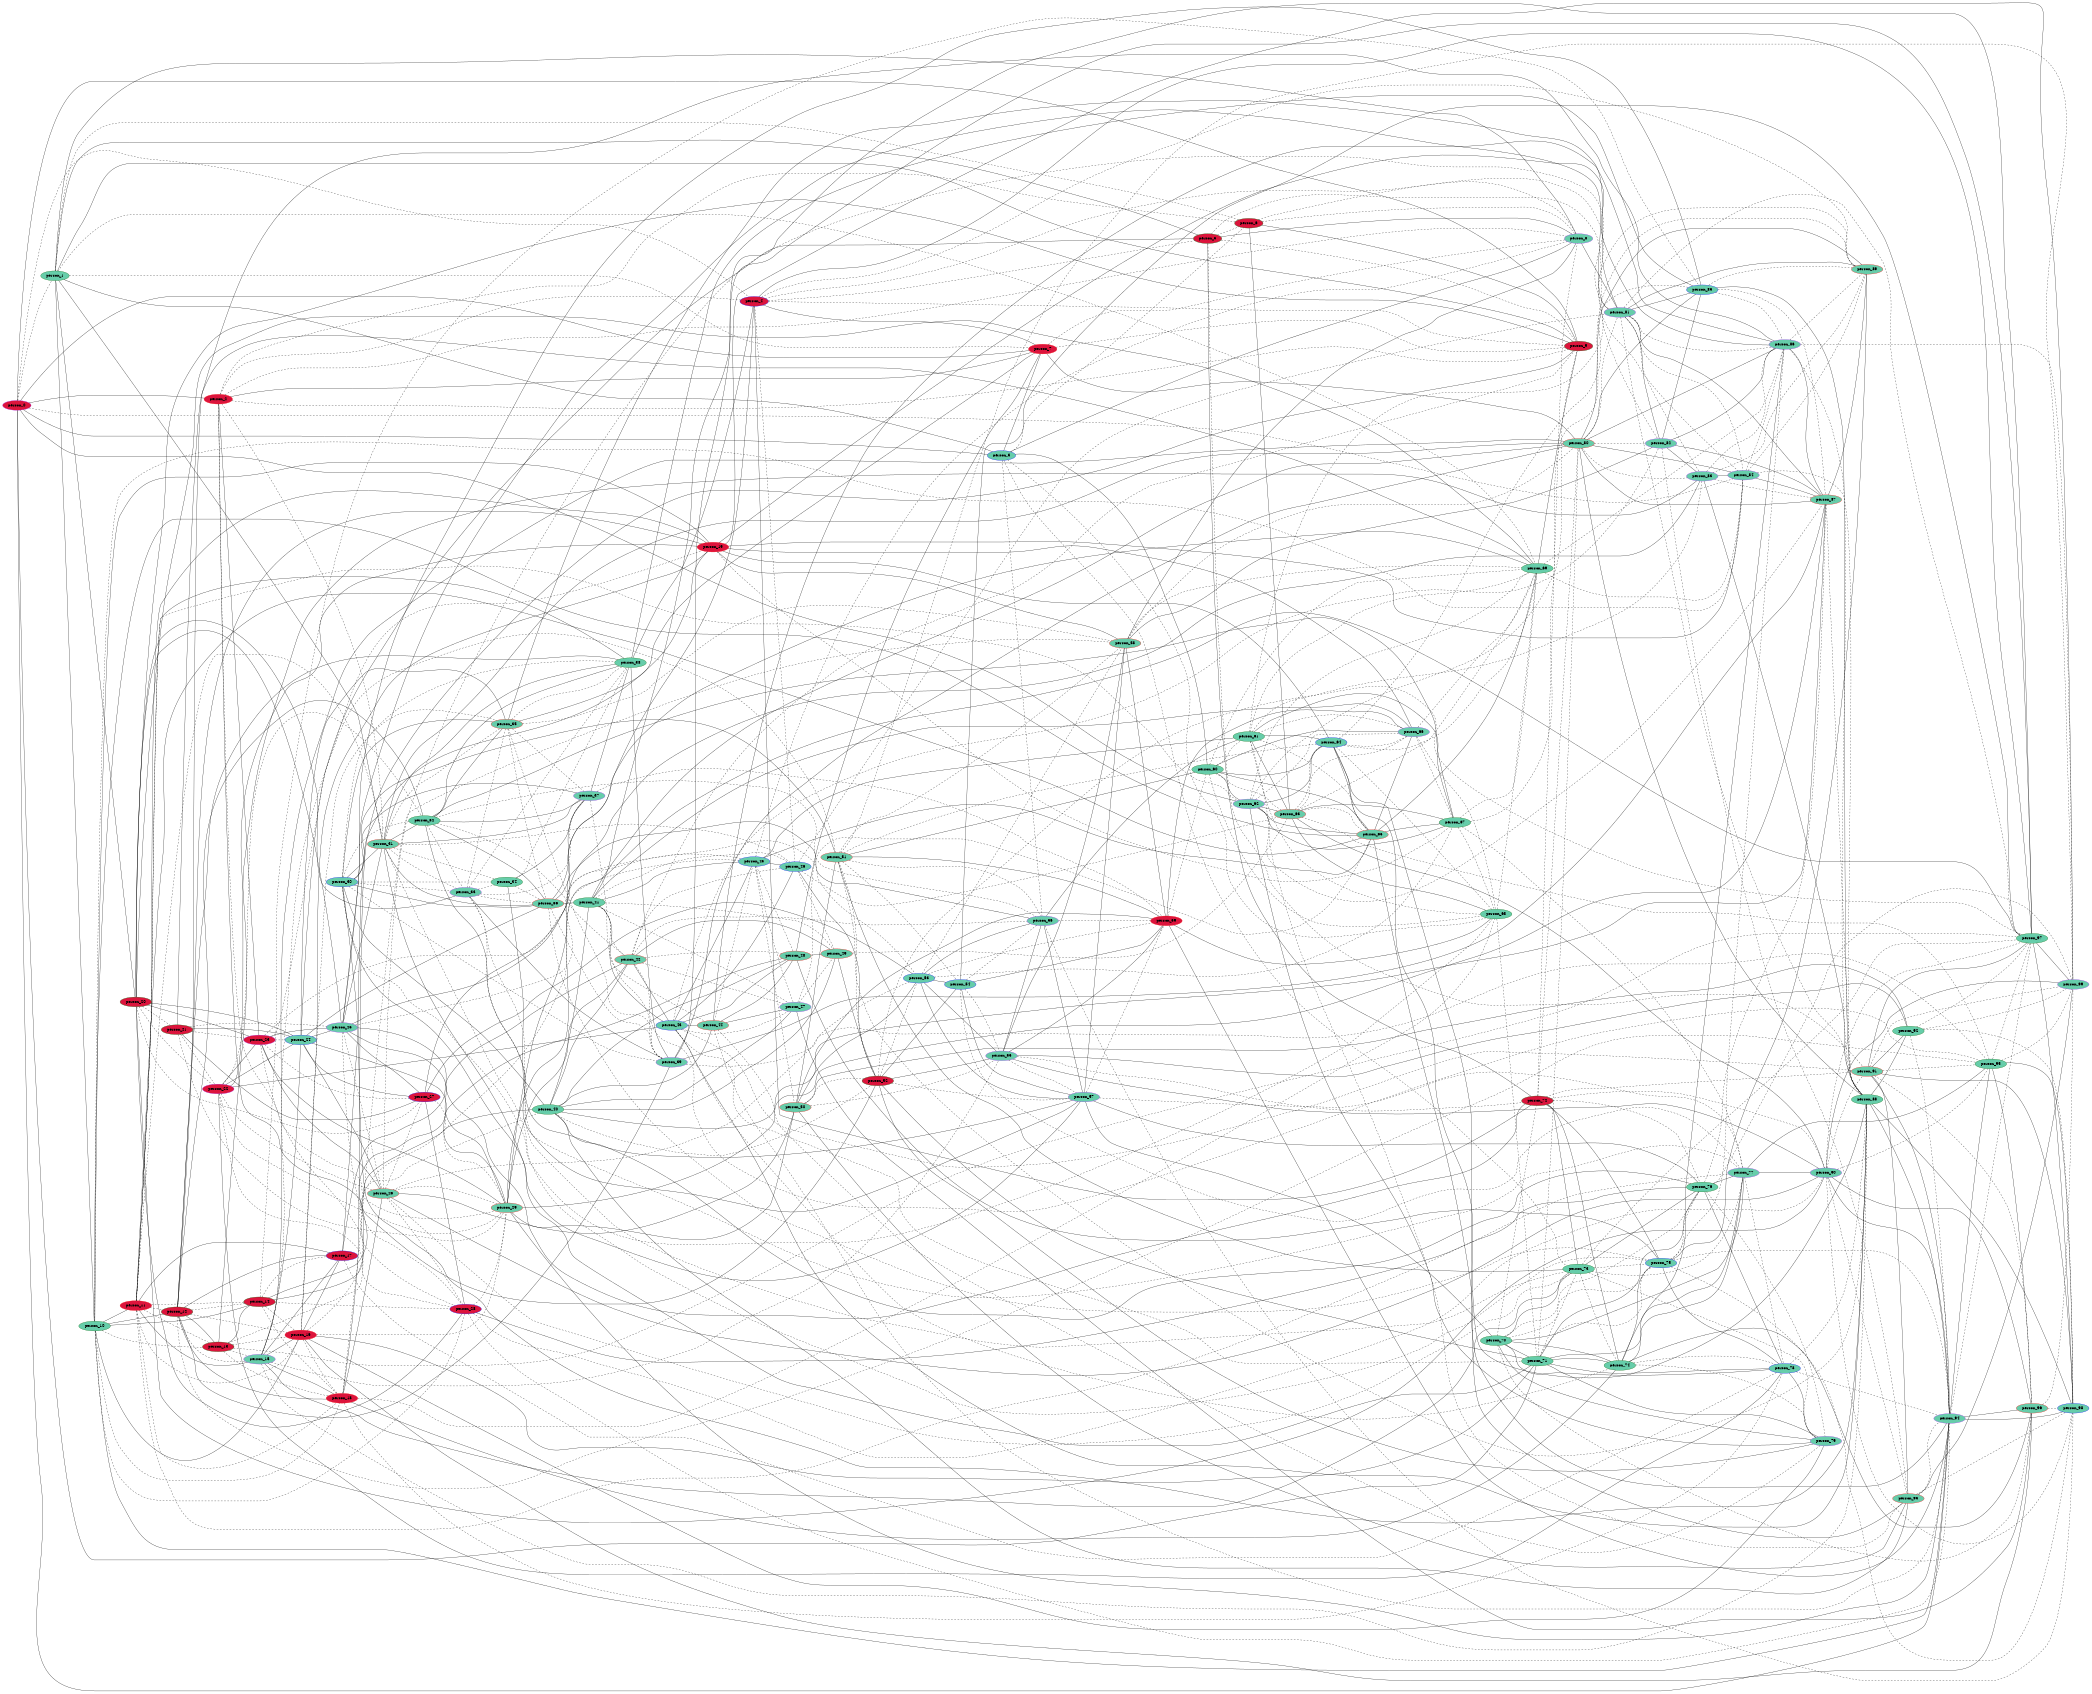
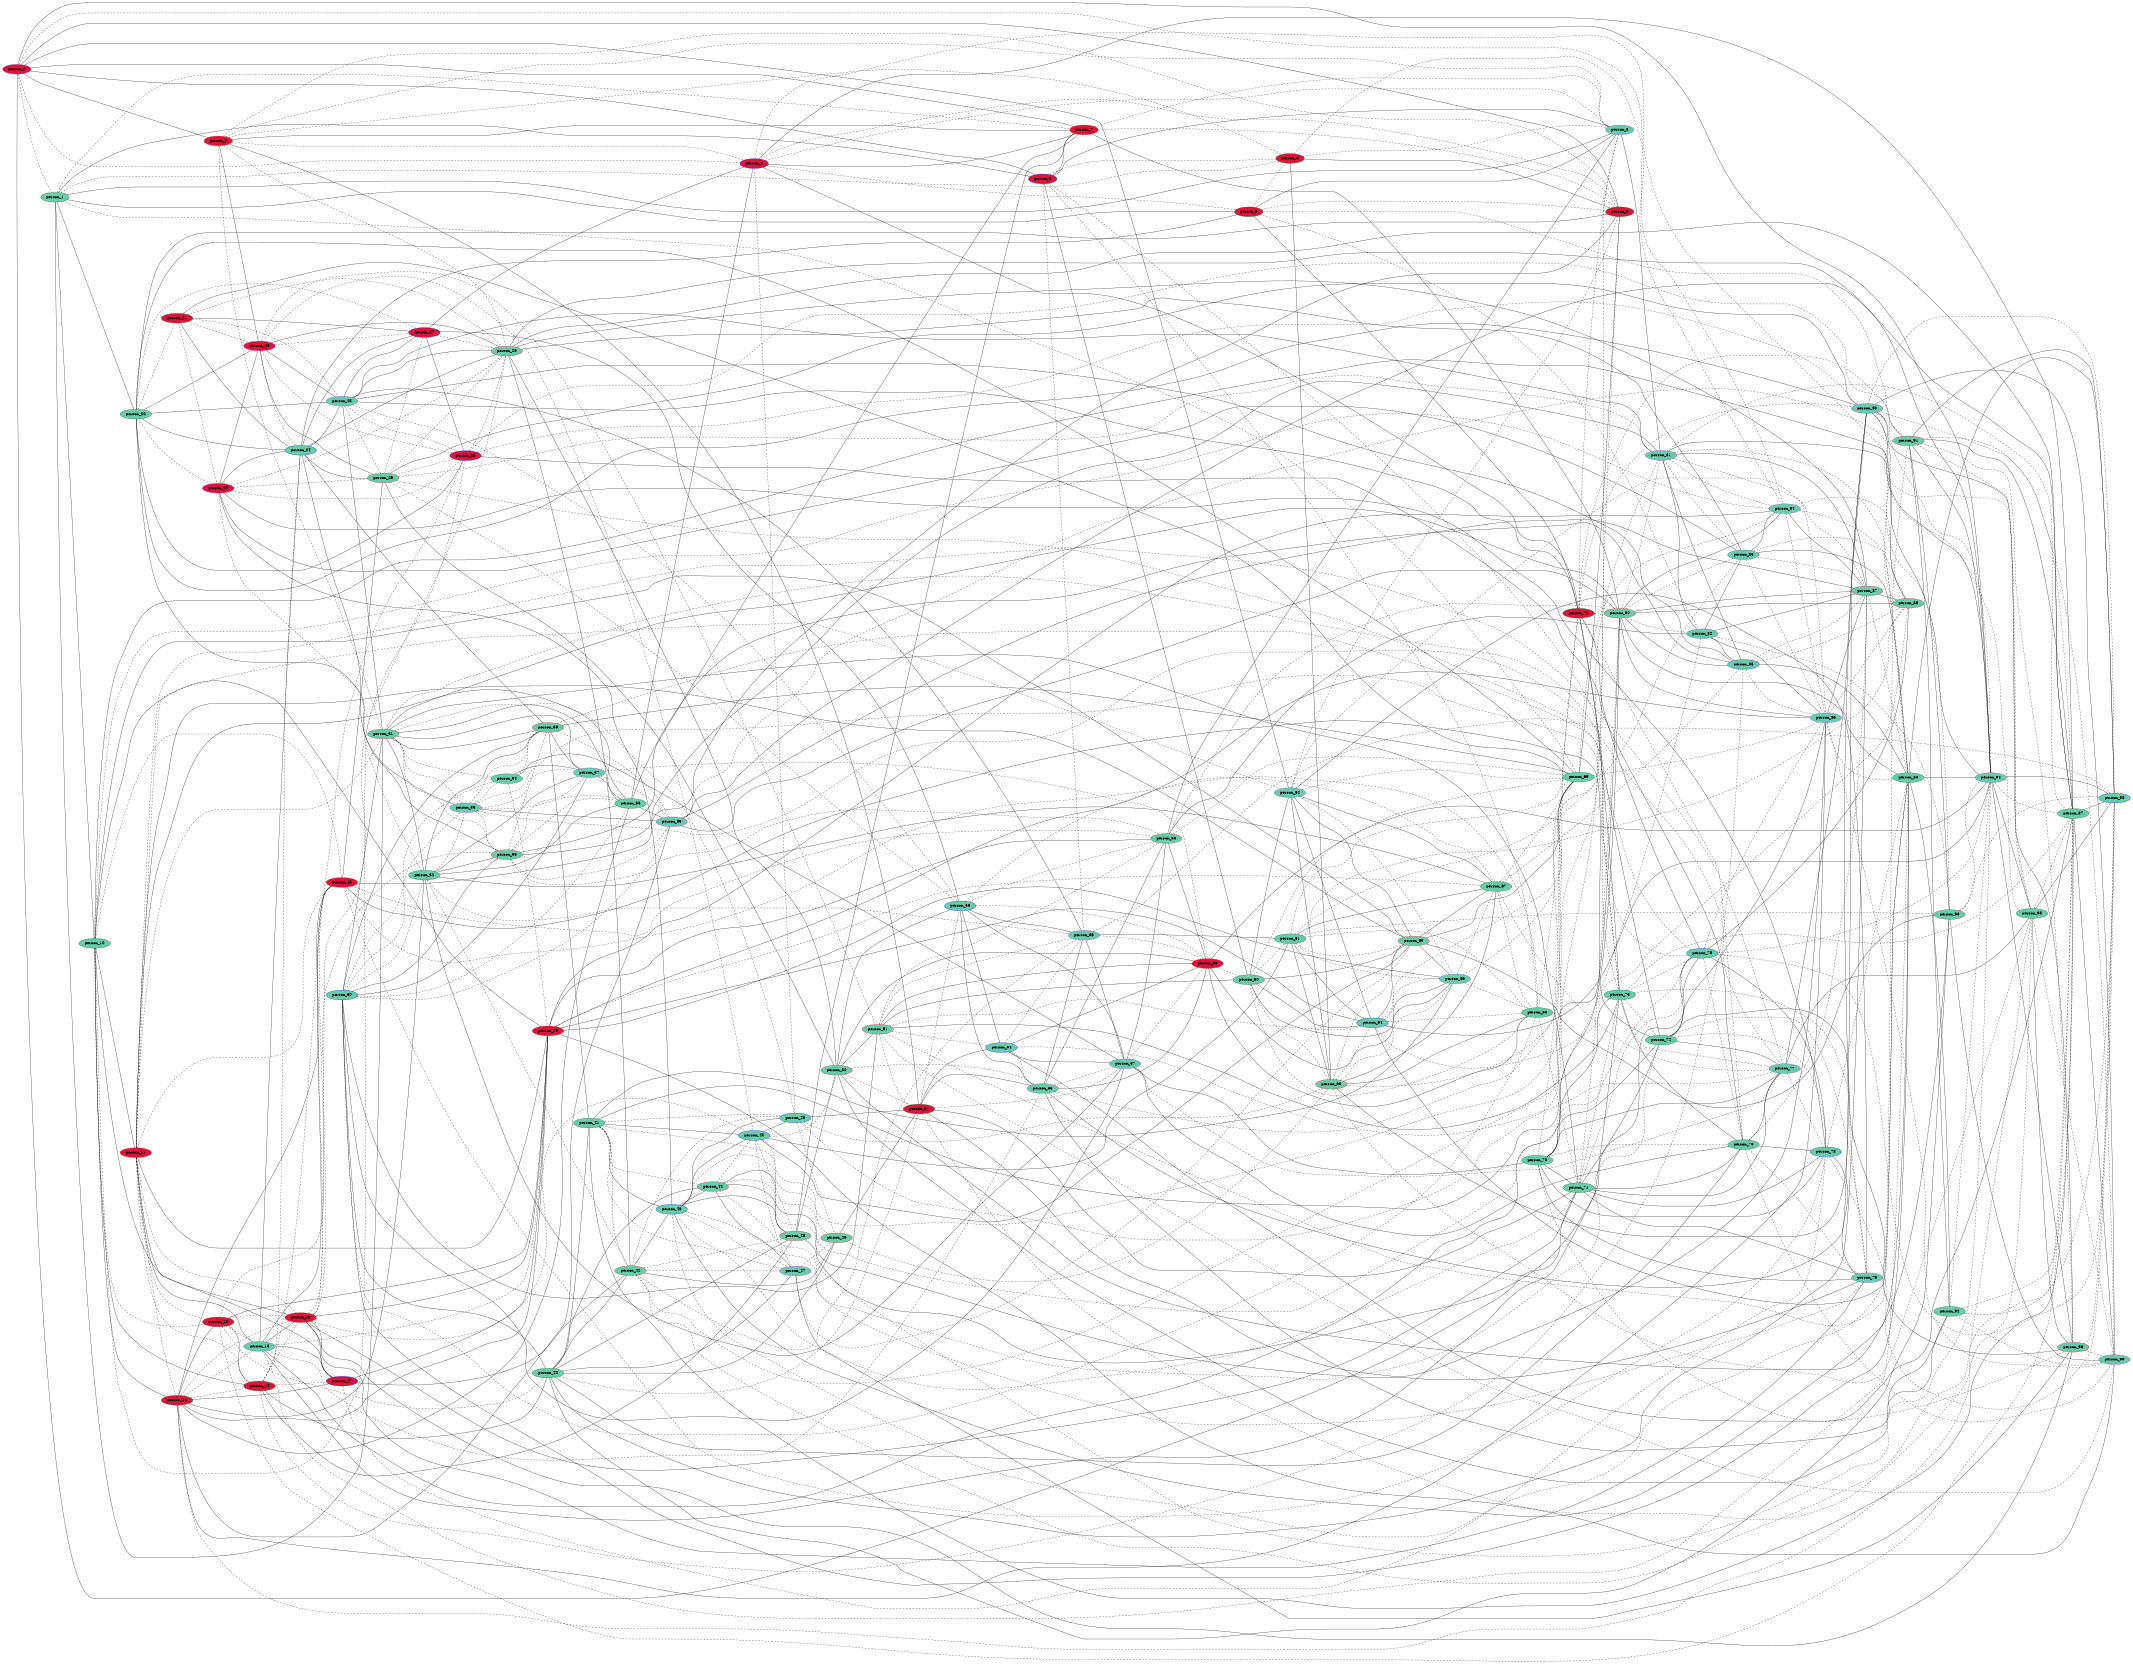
edge "person_1" -- "person_9": removed
node "person_3": fillcolor aquamarine3 -> crimson
edge "person_38" -- "person_34": now "person_19" -- "person_34"
edge "person_49" -- "person_48": now "person_50" -- "person_48"
node "person_20": fillcolor crimson -> aquamarine3
edge "person_14" -- "person_18": now "person_14" -- "person_24"
edge "person_78" -- "person_94": now "person_78" -- "person_98"
